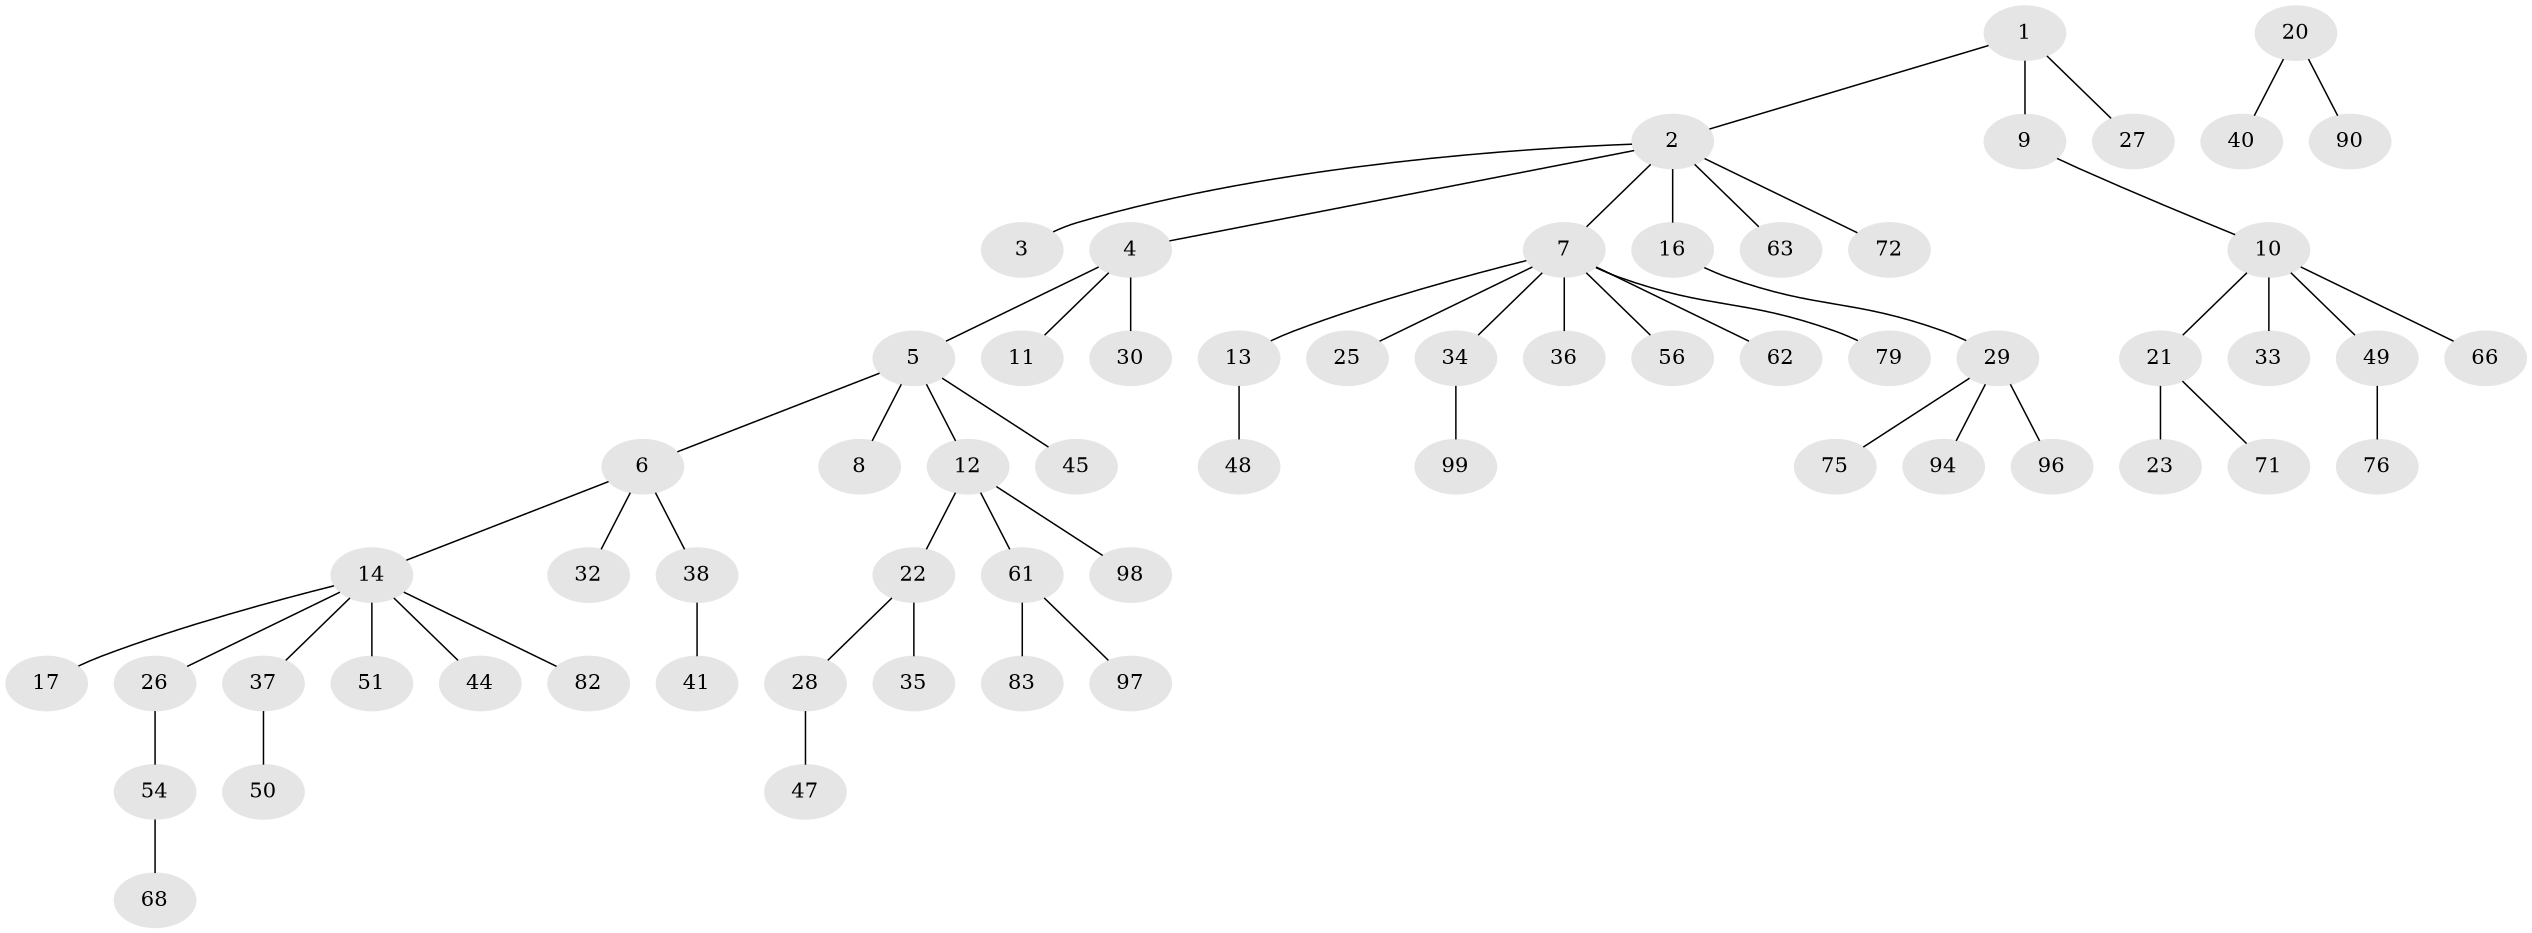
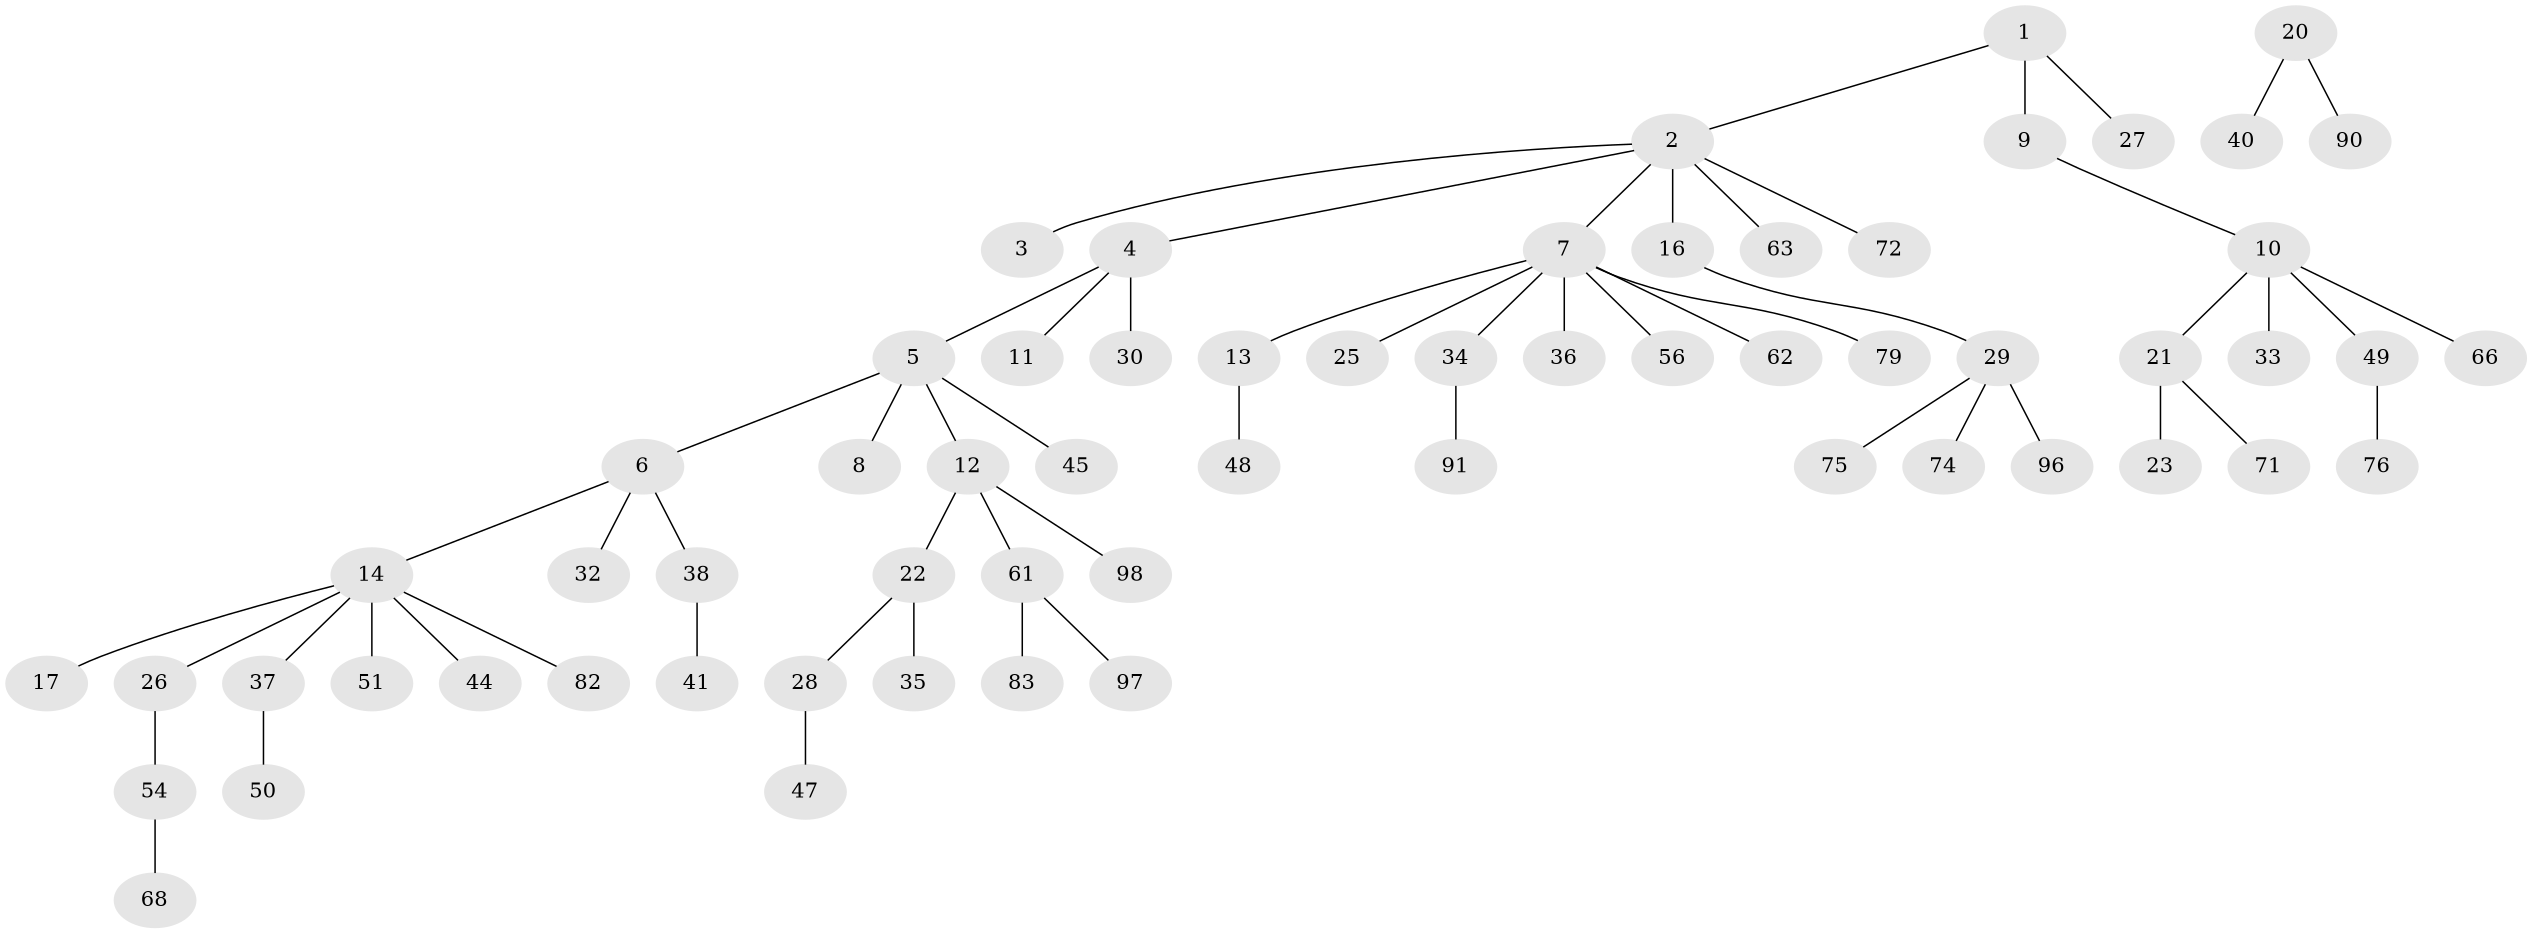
node "99": label "99" -> "91"
node "94": label "94" -> "74"
